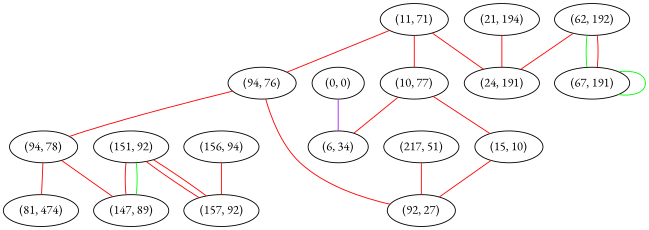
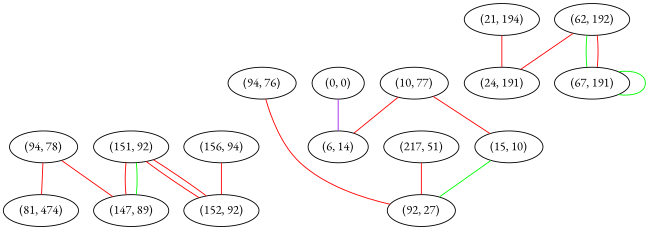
node "(11, 71)": removed
edge "(94, 76)" -- "(94, 78)": removed
node "(6, 34)": label "(6, 34)" -> "(6, 14)"
edge "(15, 10)" -- "(92, 27)": color red -> green
node "(157, 92)": label "(157, 92)" -> "(152, 92)"
